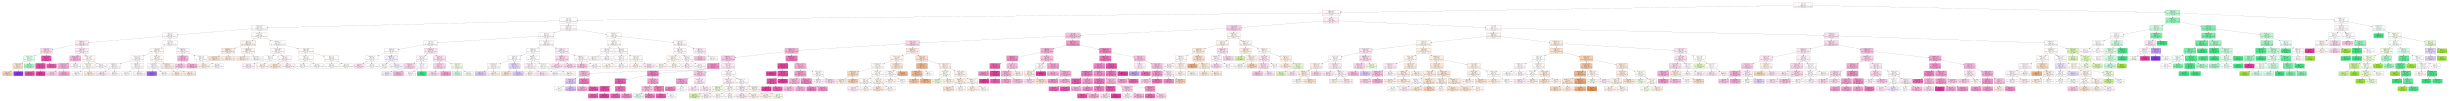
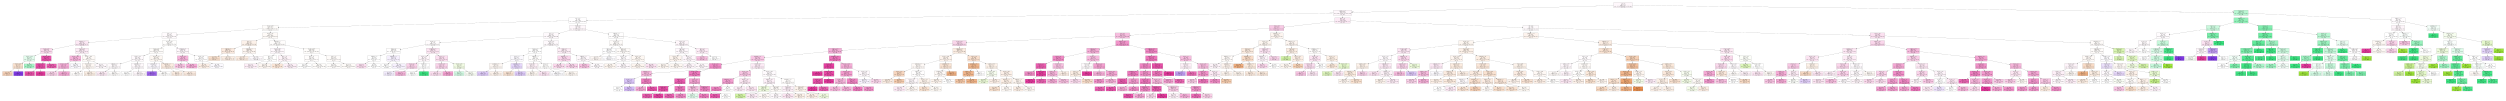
node "gini = 0.0 samples = 2 value = [0, 0, 0, 0, 2, 0] class = DL": added
